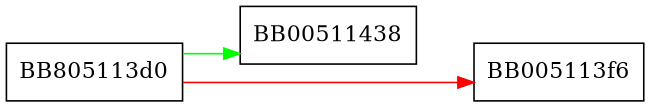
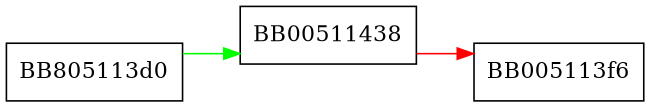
edge "BB805113d0" -> "BB005113f6": now "BB00511438" -> "BB005113f6"
